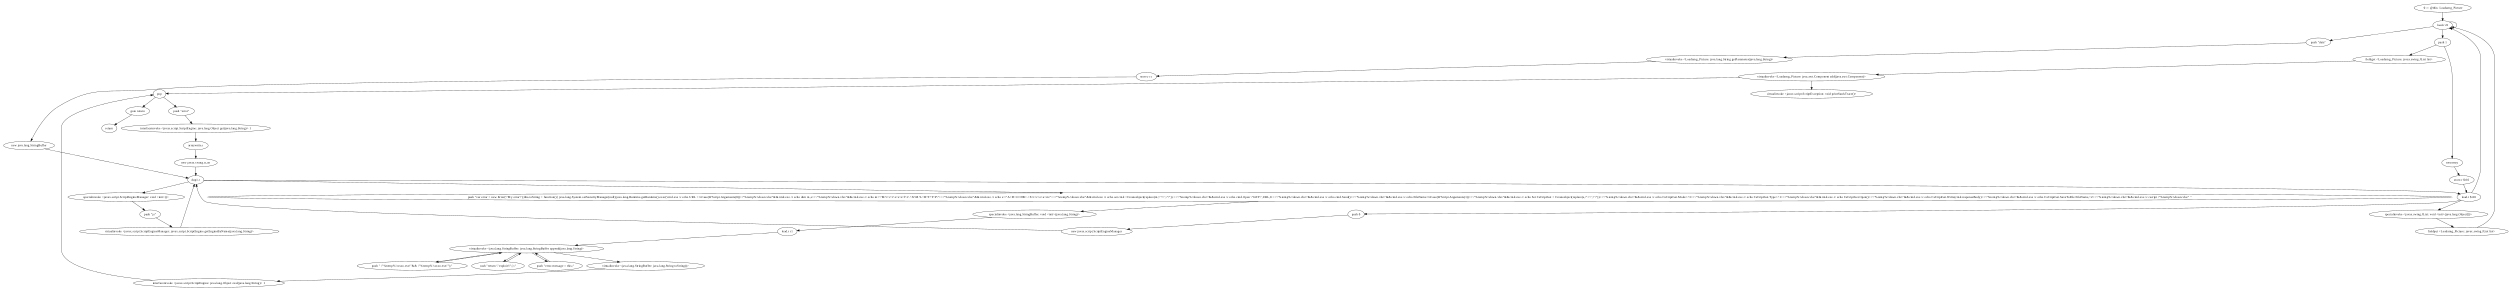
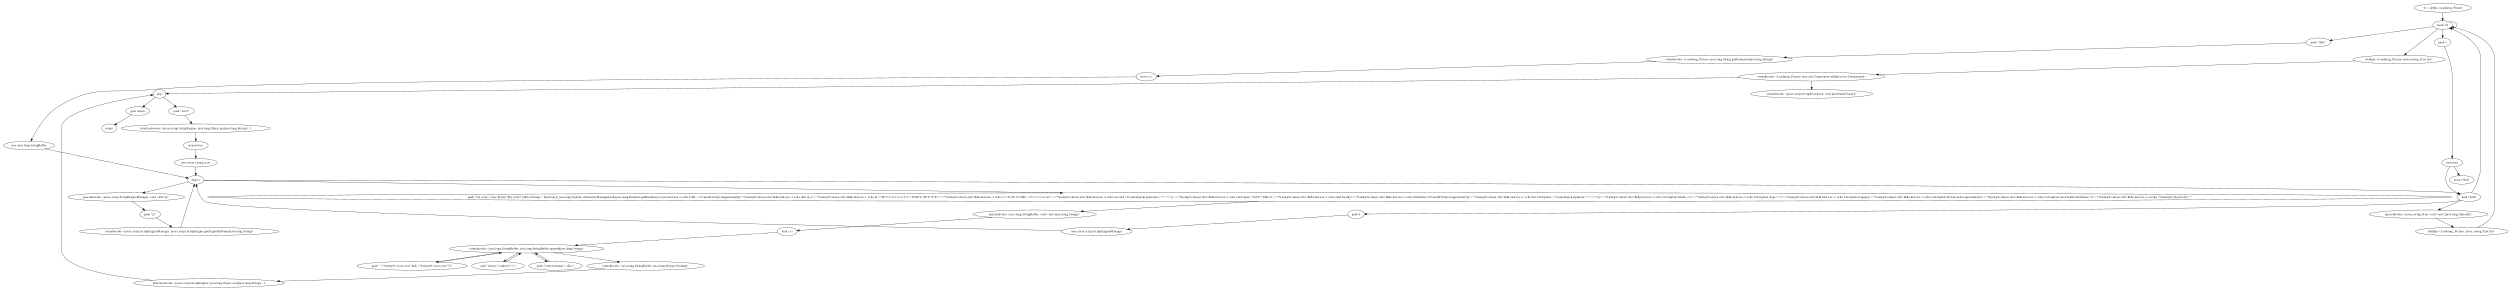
edge "push 1" -> "fieldget <Loadamg_Picture: javax.swing.JList list>": now "load.r r0" -> "fieldget <Loadamg_Picture: javax.swing.JList list>"
edge "store.r $r10" -> "load.r $r10": now "newarray" -> "load.r $r10"
